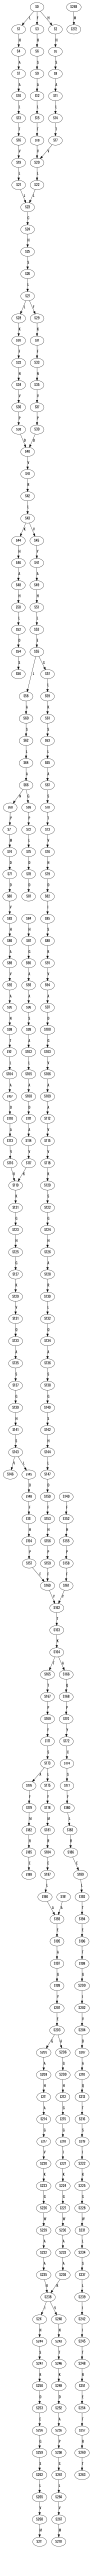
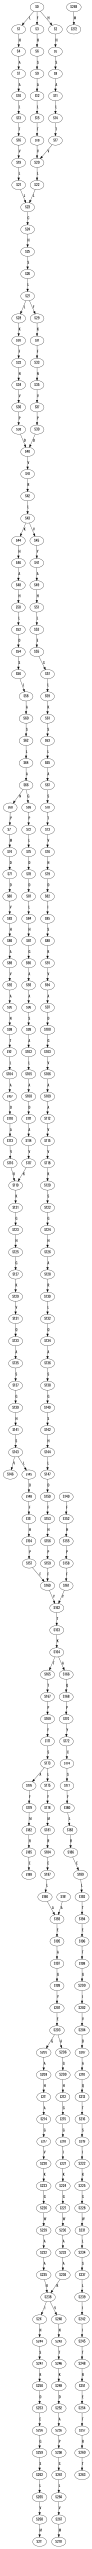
edge "S55" -> "S58": now "S56" -> "S58"
edge "S81" -> "S84": added, label "L"
